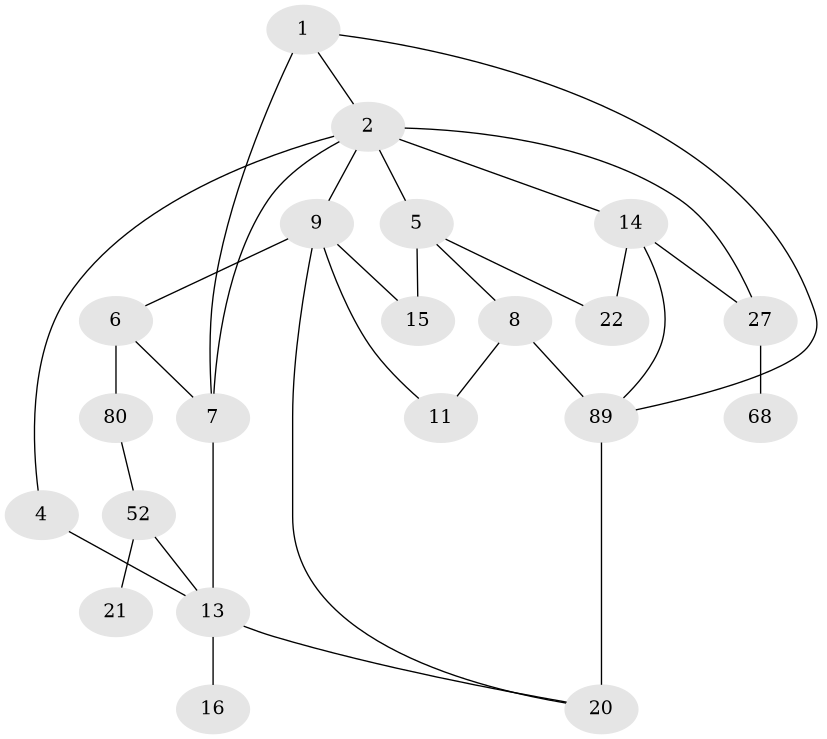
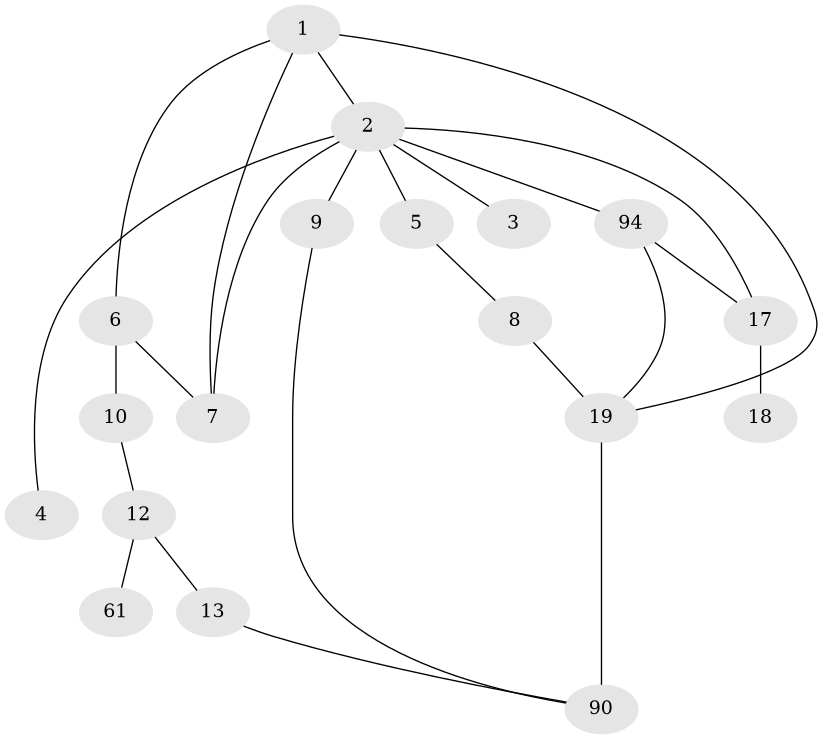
node "3": added
node "14": label "14" -> "94"
edge "9" -- "6": now "1" -- "6"
node "15": removed
node "22": removed
node "27": label "27" -> "17"
node "80": label "80" -> "10"
node "11": removed
node "89": label "89" -> "19"
node "68": label "68" -> "18"
node "52": label "52" -> "12"
edge "7" -- "13": removed
edge "4" -- "13": removed
node "21": label "21" -> "61"
node "16": removed
node "20": label "20" -> "90"
